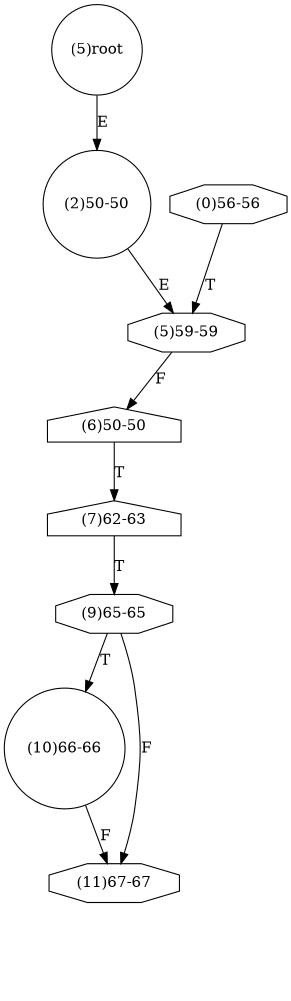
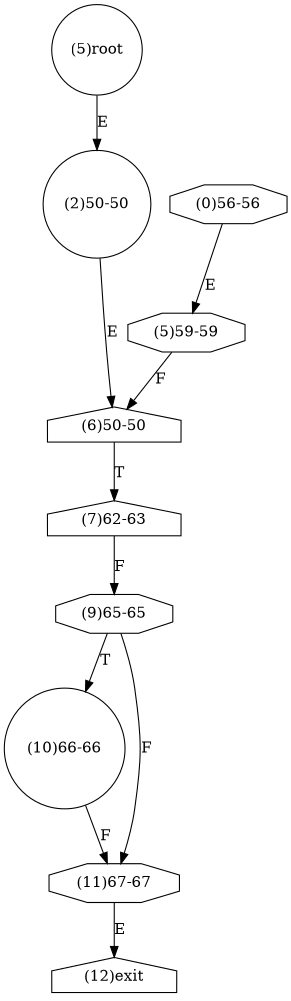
edge "(2)50-50" -> "(5)59-59": now "(2)50-50" -> "(6)50-50"
edge "(0)56-56" -> "(5)59-59": label "T" -> "E"
edge "(7)62-63" -> "(9)65-65": label "T" -> "F"
node "(12)exit": added
